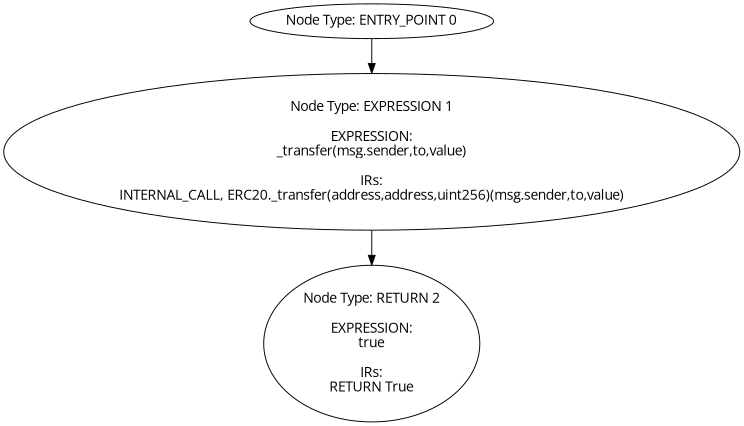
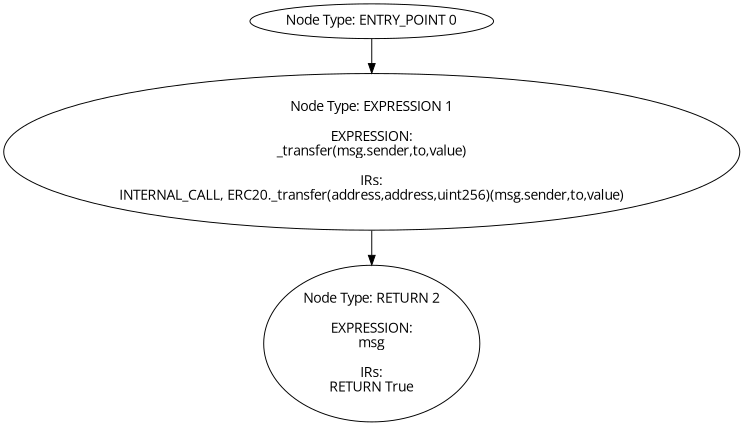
node "Node Type: RETURN 2 EXPRESSION: true IRs: RETURN True": label "Node Type: RETURN 2 EXPRESSION: true IRs: RETURN True" -> "Node Type: RETURN 2 EXPRESSION: msg IRs: RETURN True"
